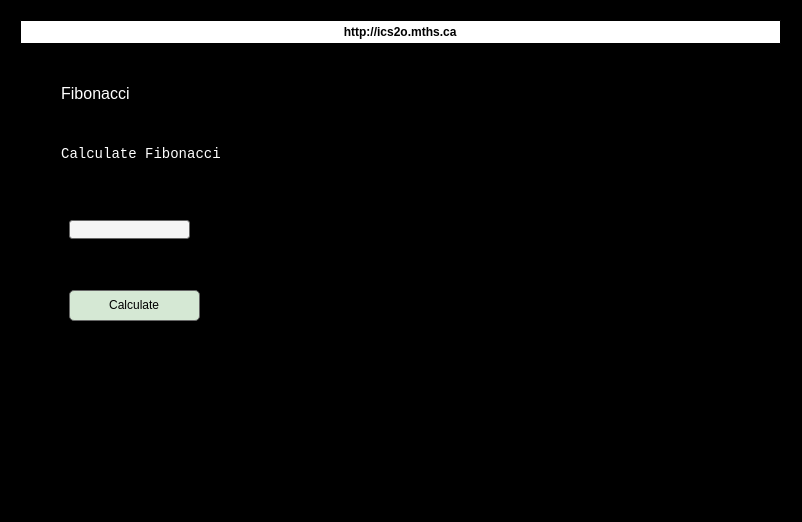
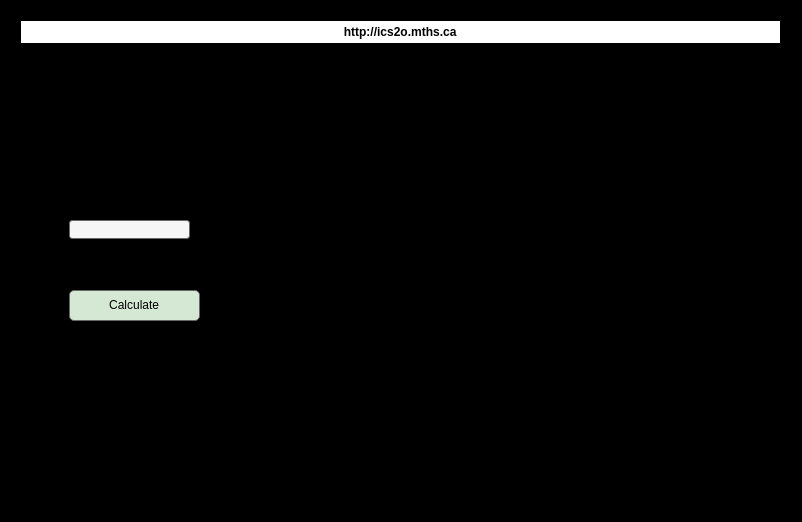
node "Fibonacci Calculate Fibonacci": removed
